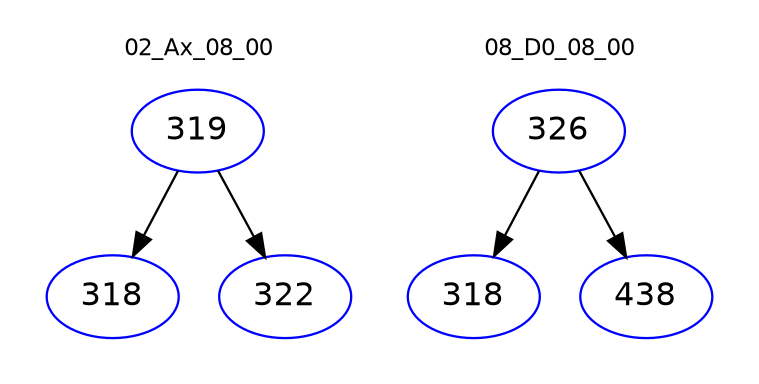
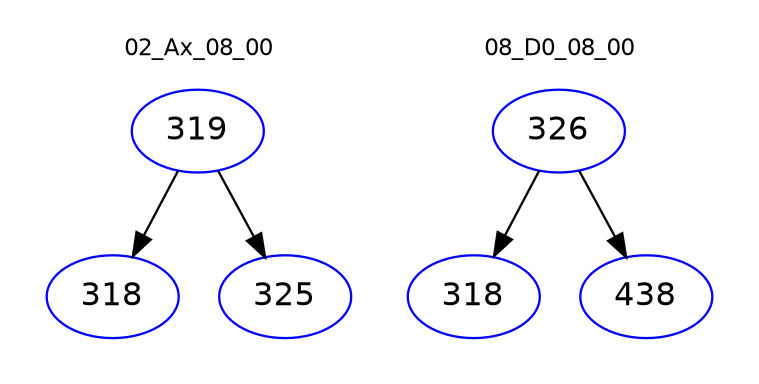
node "322": label "322" -> "325"
